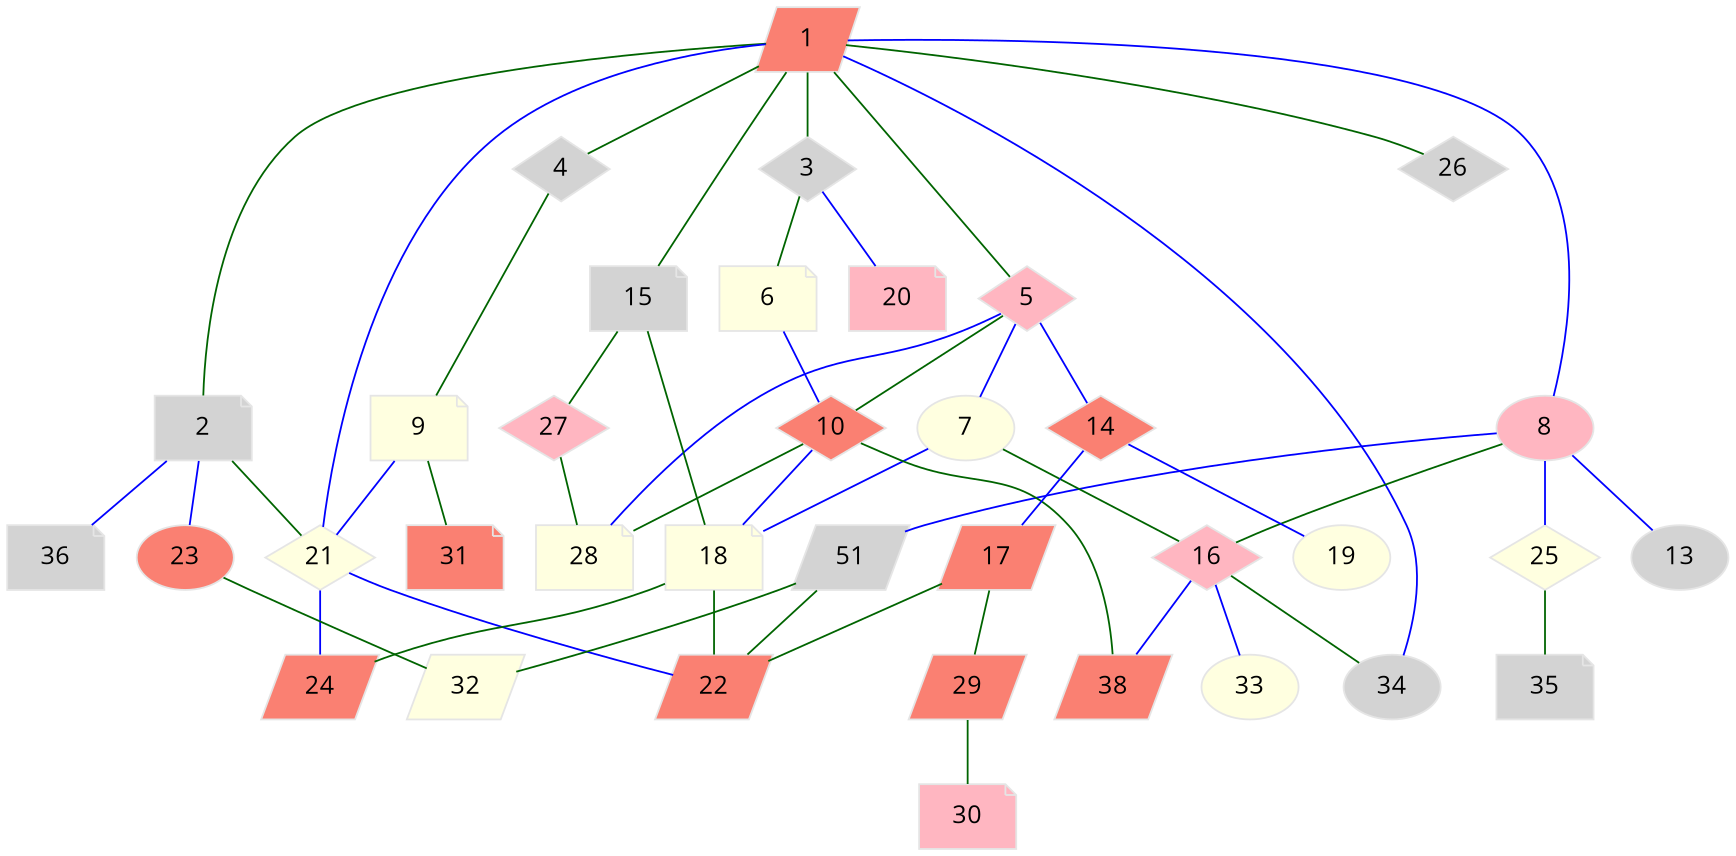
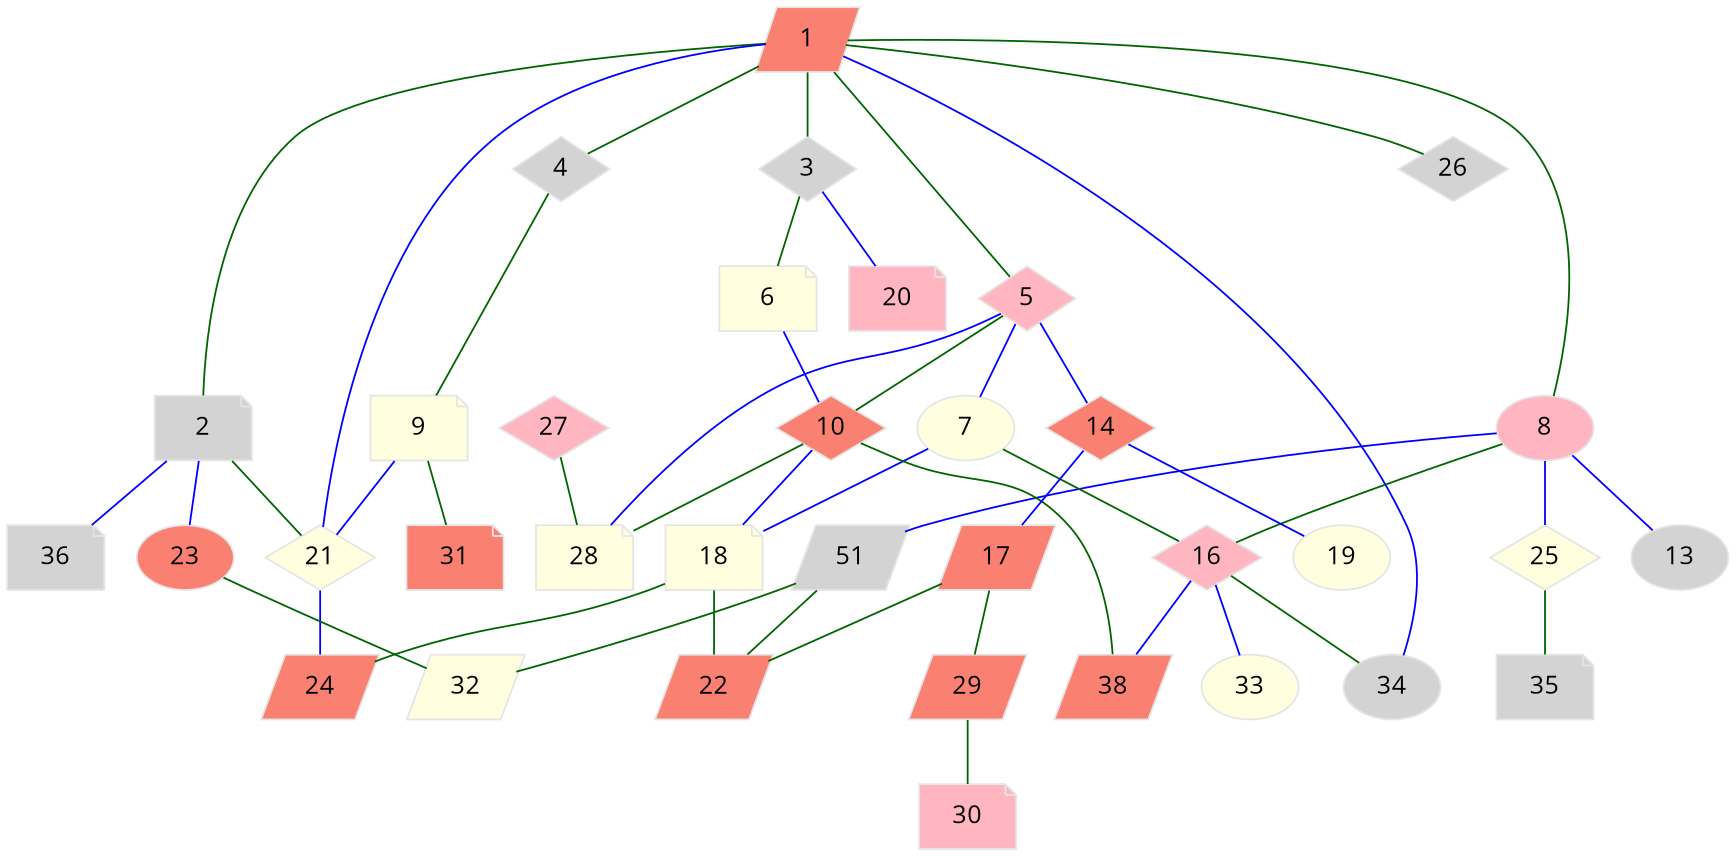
edge "1" -- "8": color blue -> darkgreen
node "15": removed
edge "21" -- "22": removed
